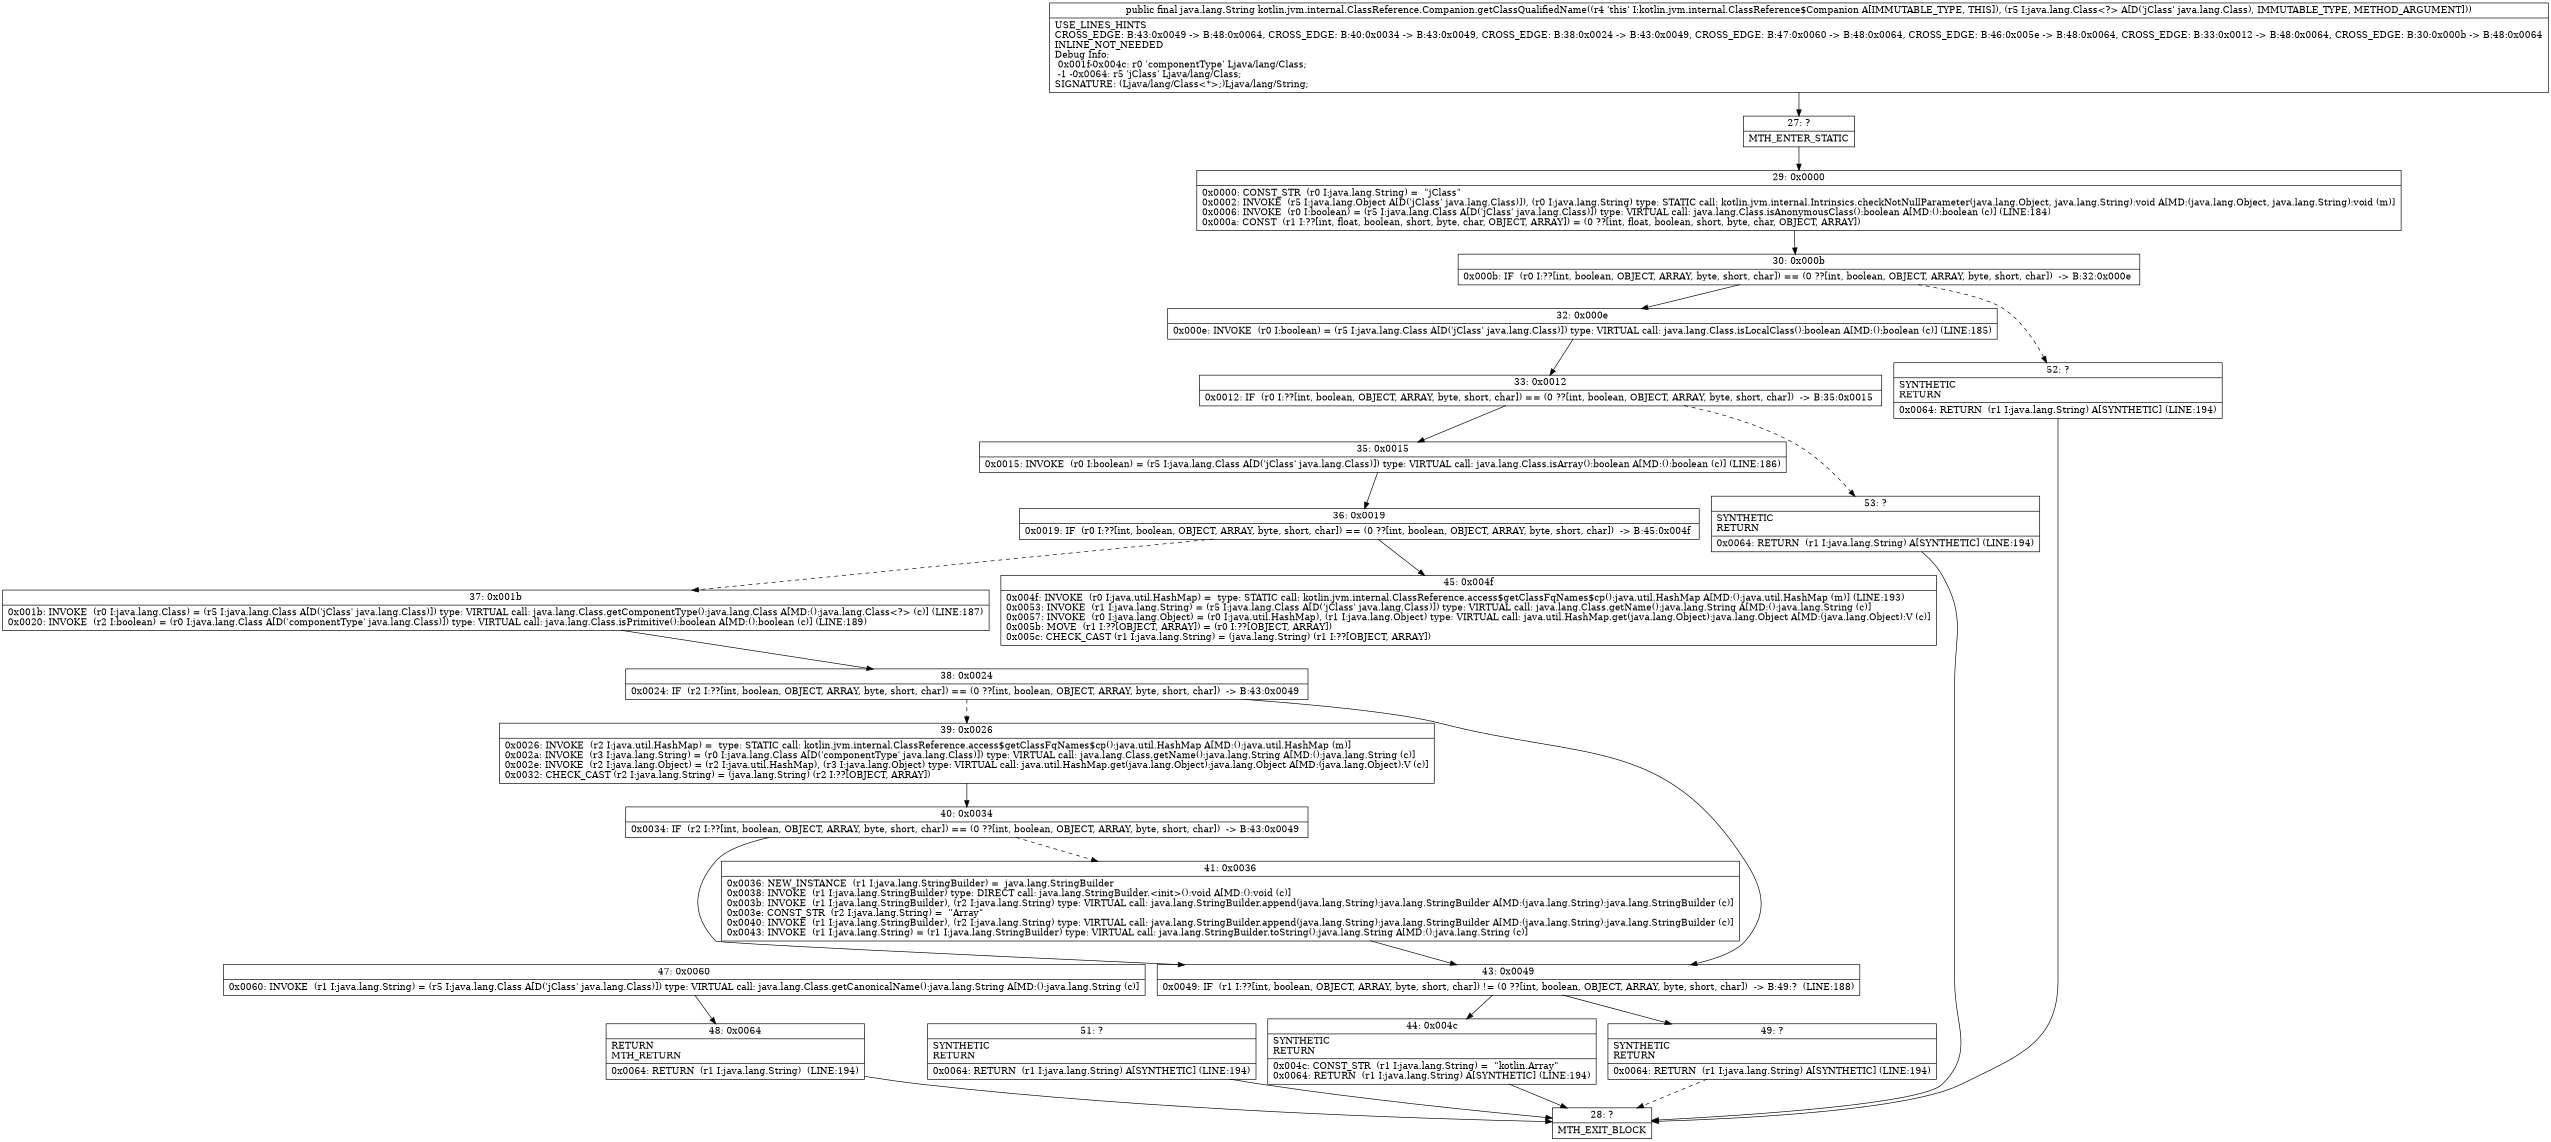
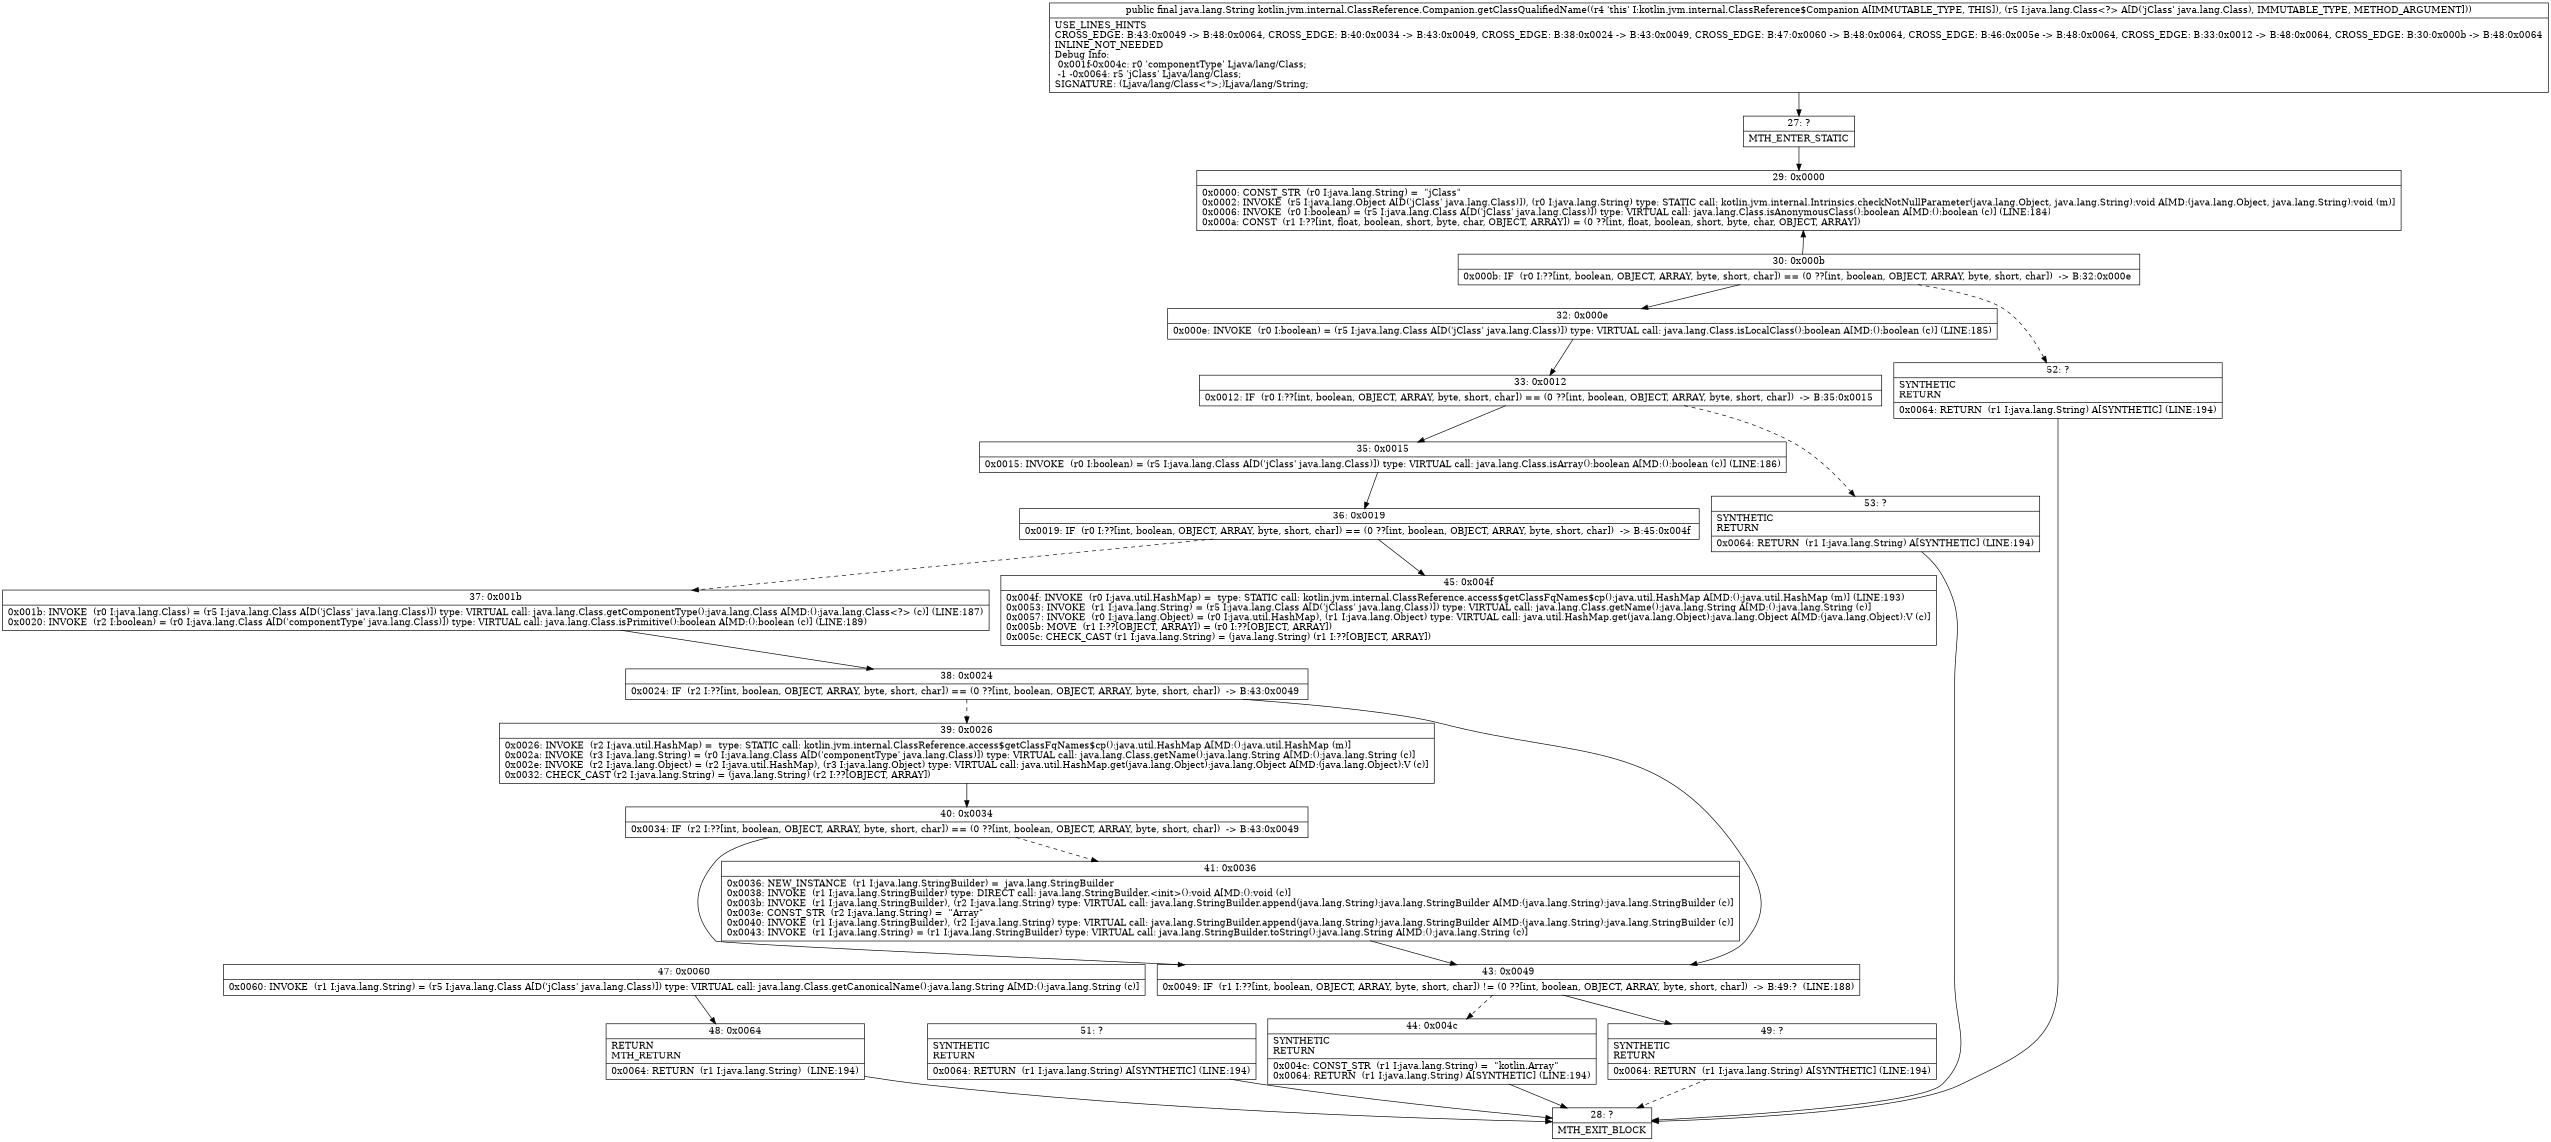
edge "29: 0x0000" -> "30: 0x000b": reversed
edge "43: 0x0049" -> "44: 0x004c": style solid -> dashed
